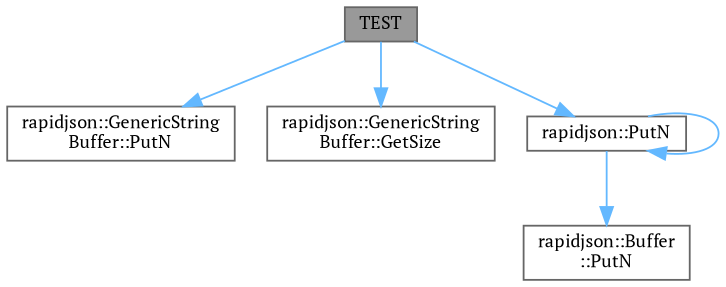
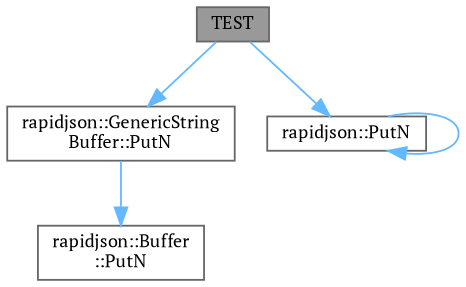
node "rapidjson::GenericString Buffer::GetSize": removed
edge "rapidjson::PutN" -> "rapidjson::Buffer ::PutN": now "rapidjson::GenericString Buffer::PutN" -> "rapidjson::Buffer ::PutN"
